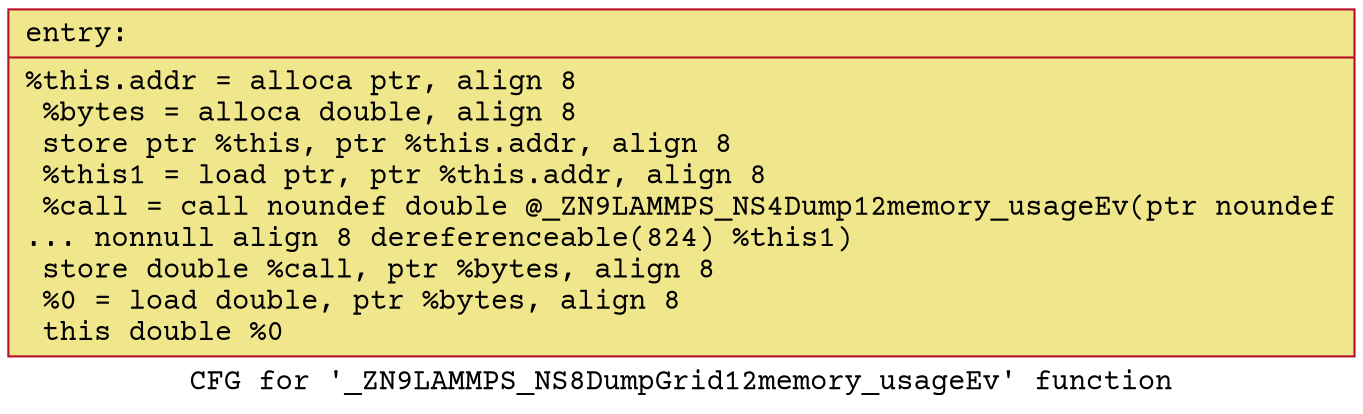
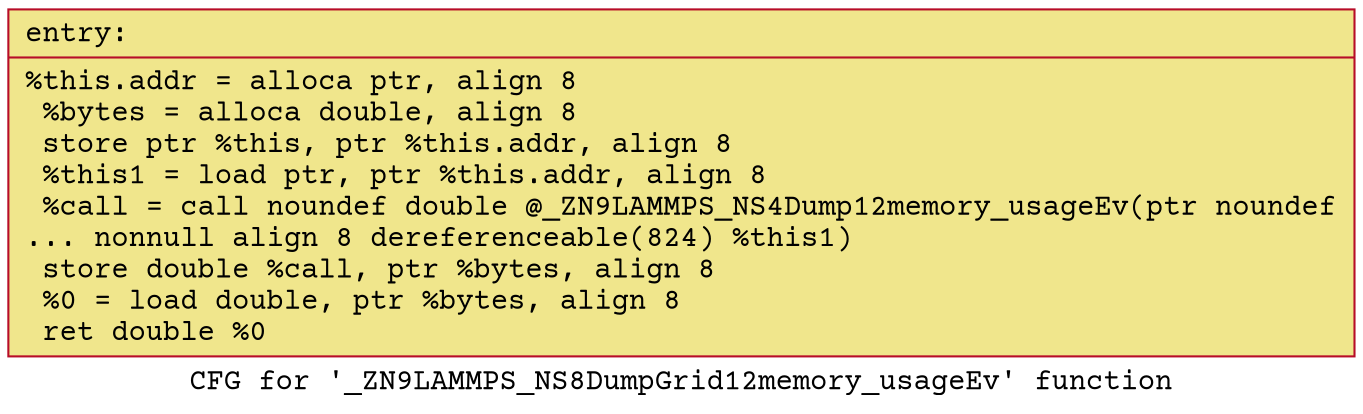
node "entry:": text "this double %0" -> "ret double %0"
